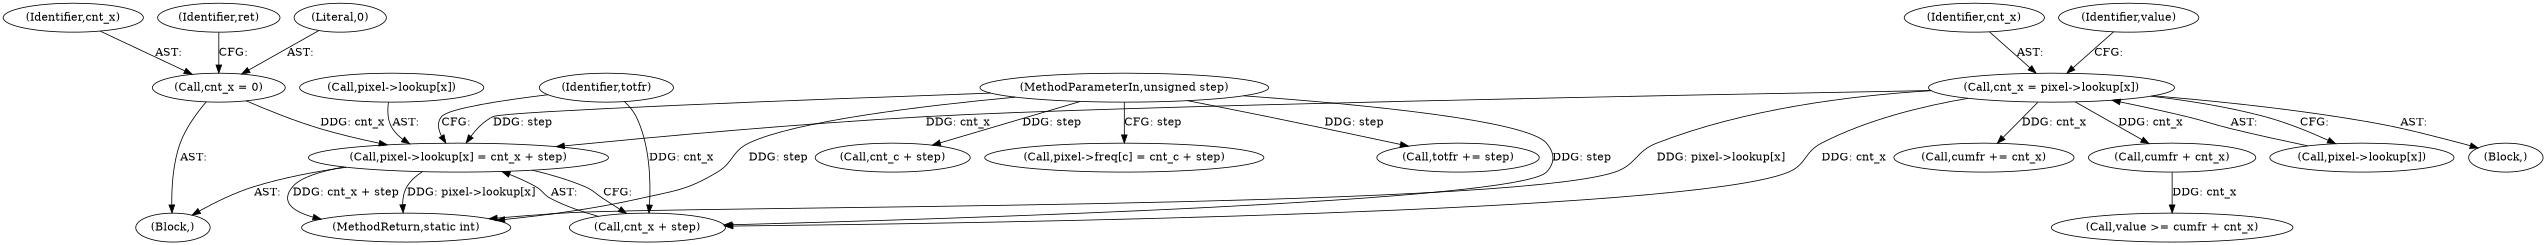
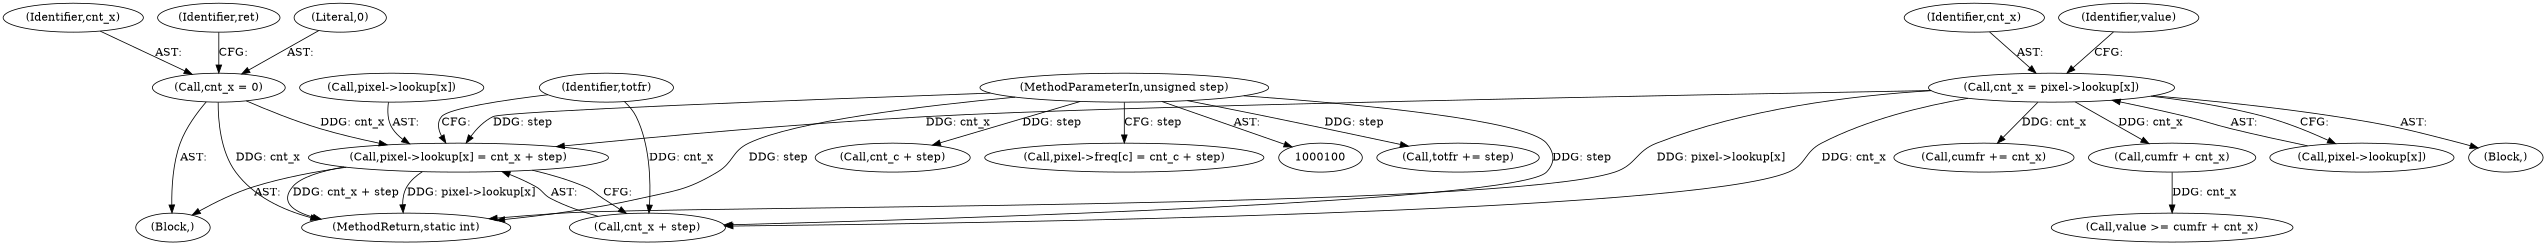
node "1000100": added
edge "(Call,cnt_x = 0)" -> "(MethodReturn,static int)": added, label "DDG: cnt_x"
